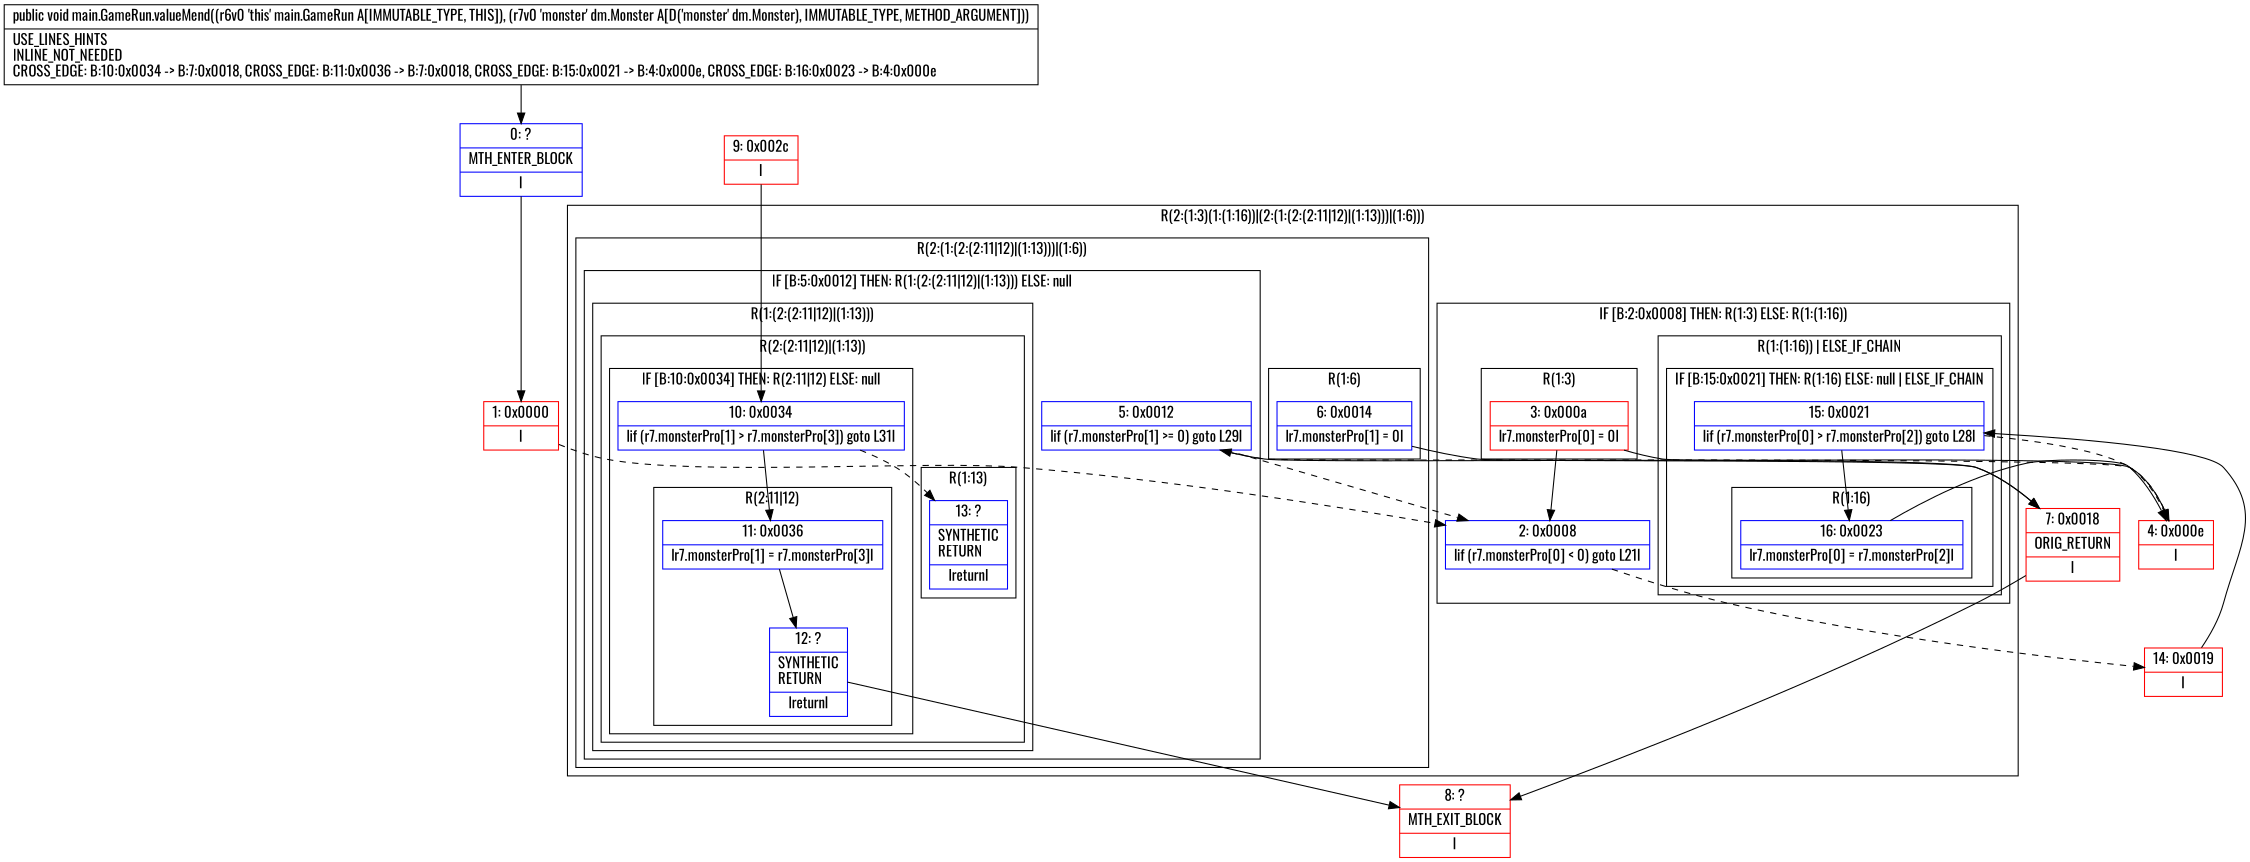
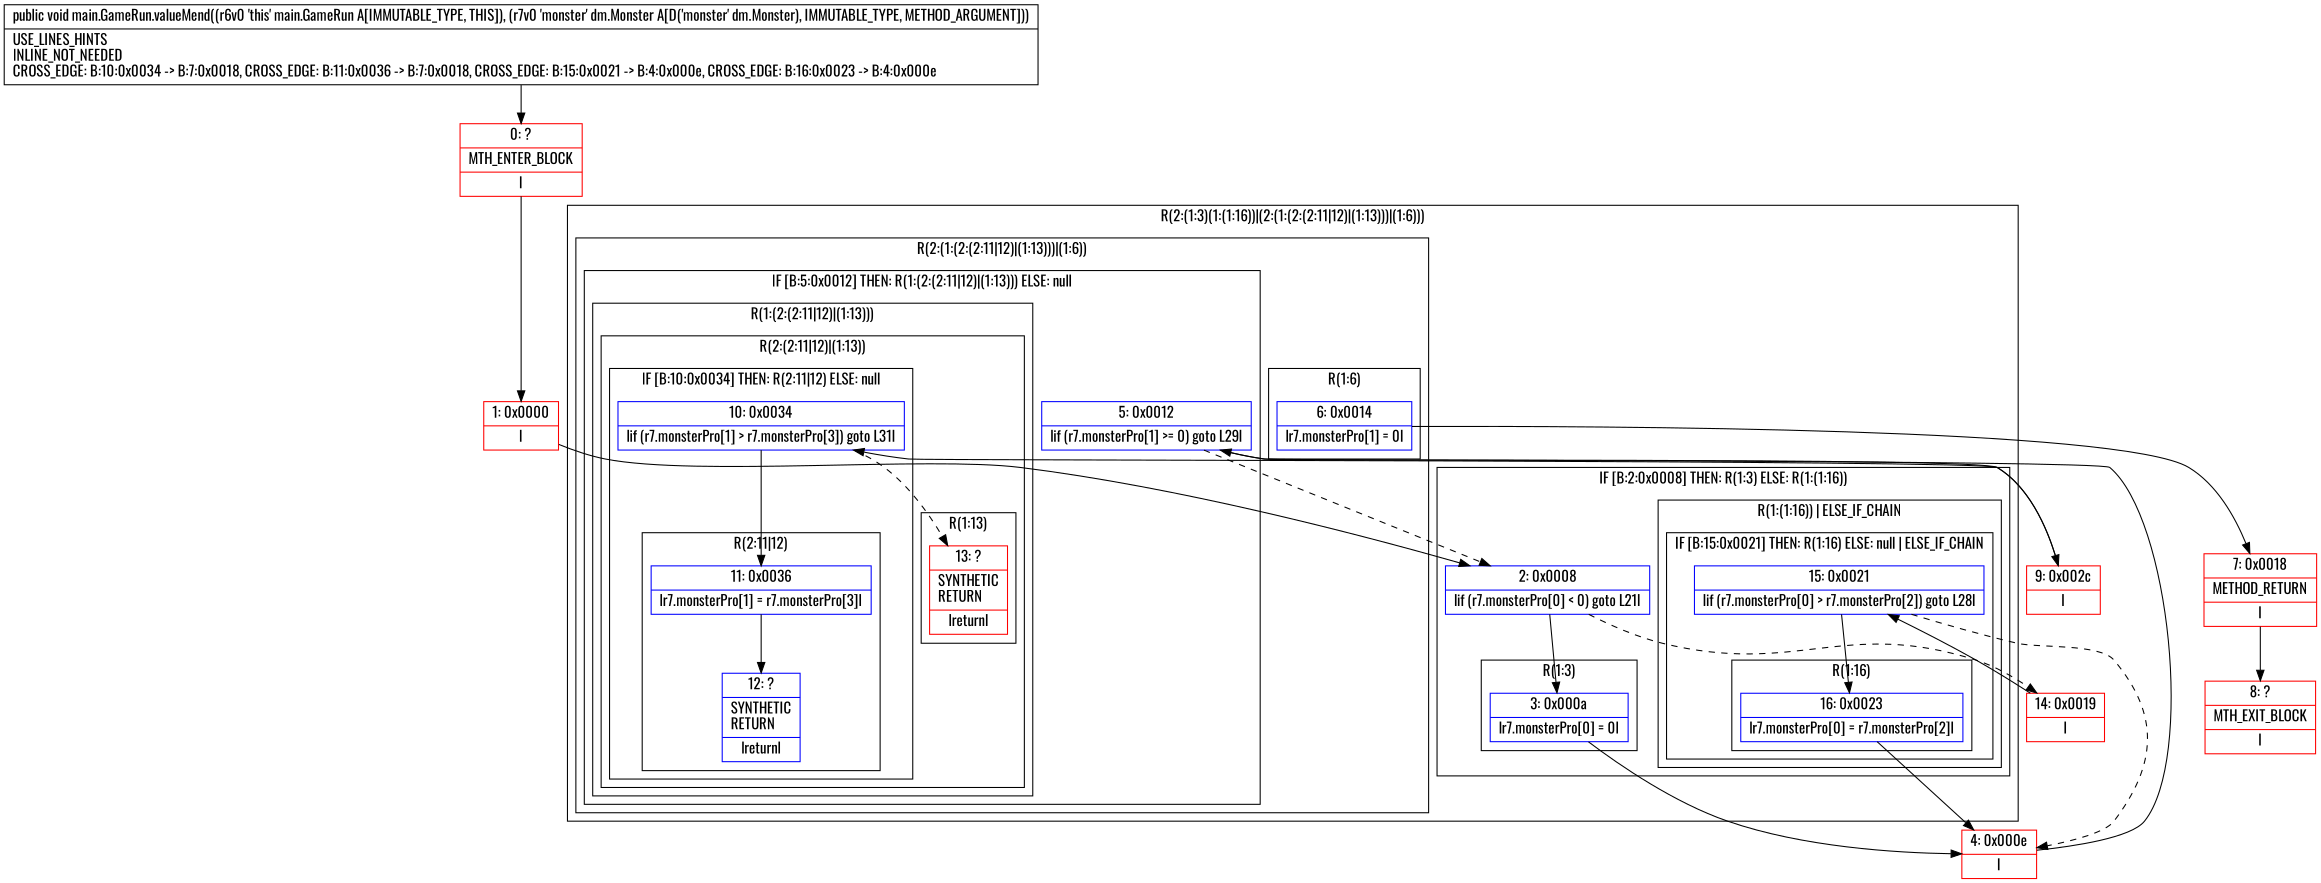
node "0: ?": color blue -> red
node "3: 0x000a": color red -> blue
edge "5: 0x0012" -> "7: 0x0018": now "5: 0x0012" -> "9: 0x002c"
edge "4: 0x000e" -> "5: 0x0012": style dashed -> solid
edge "1: 0x0000" -> "2: 0x0008": style dashed -> solid
edge "3: 0x000a" -> "2: 0x0008": reversed
node "7: 0x0018": text "ORIG_RETURN" -> "METHOD_RETURN"
node "13: ?": color blue -> red
edge "12: ?" -> "8: ?": removed
